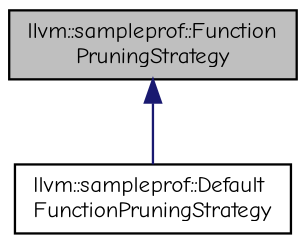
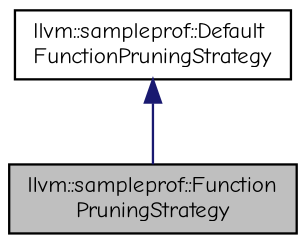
edge "llvm::sampleprof::Default FunctionPruningStrategy" -> "llvm::sampleprof::Function PruningStrategy": reversed
